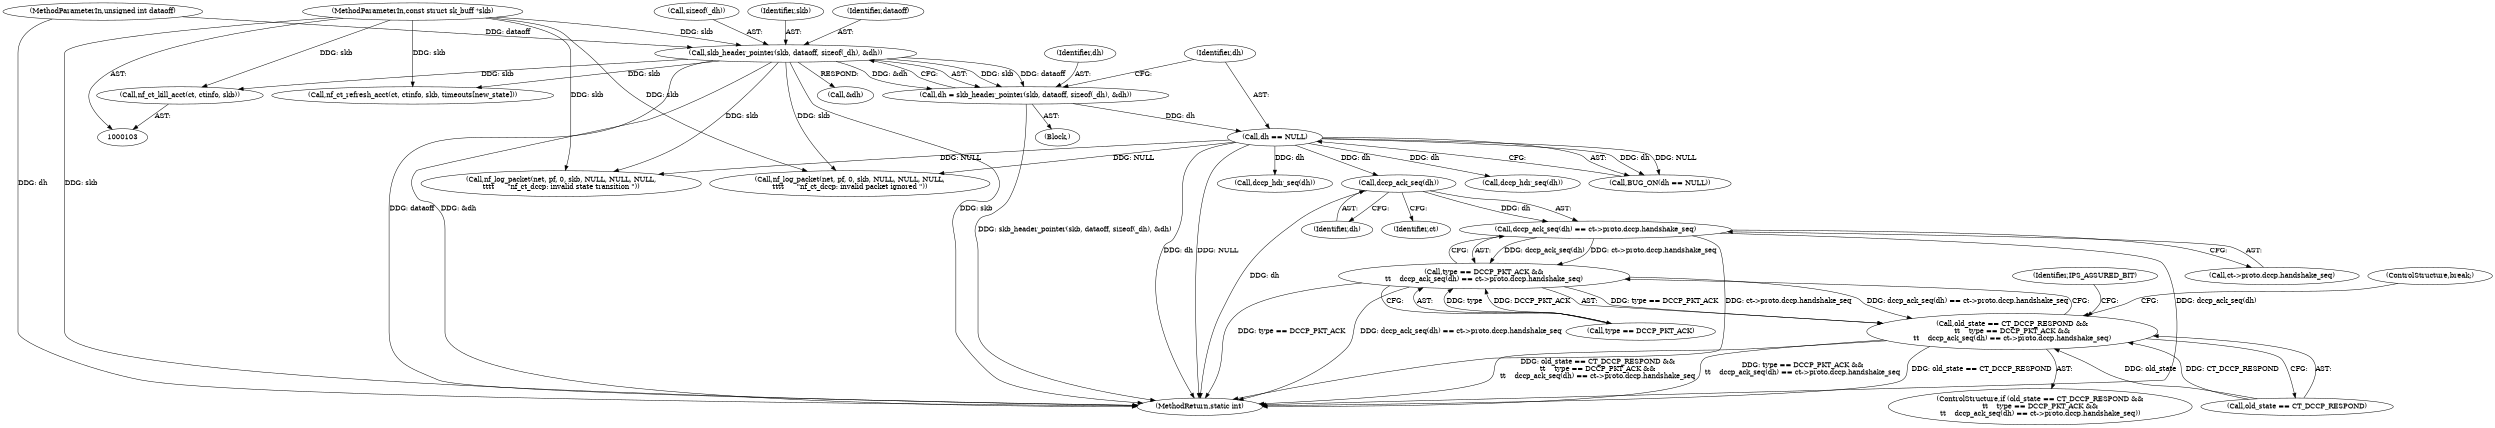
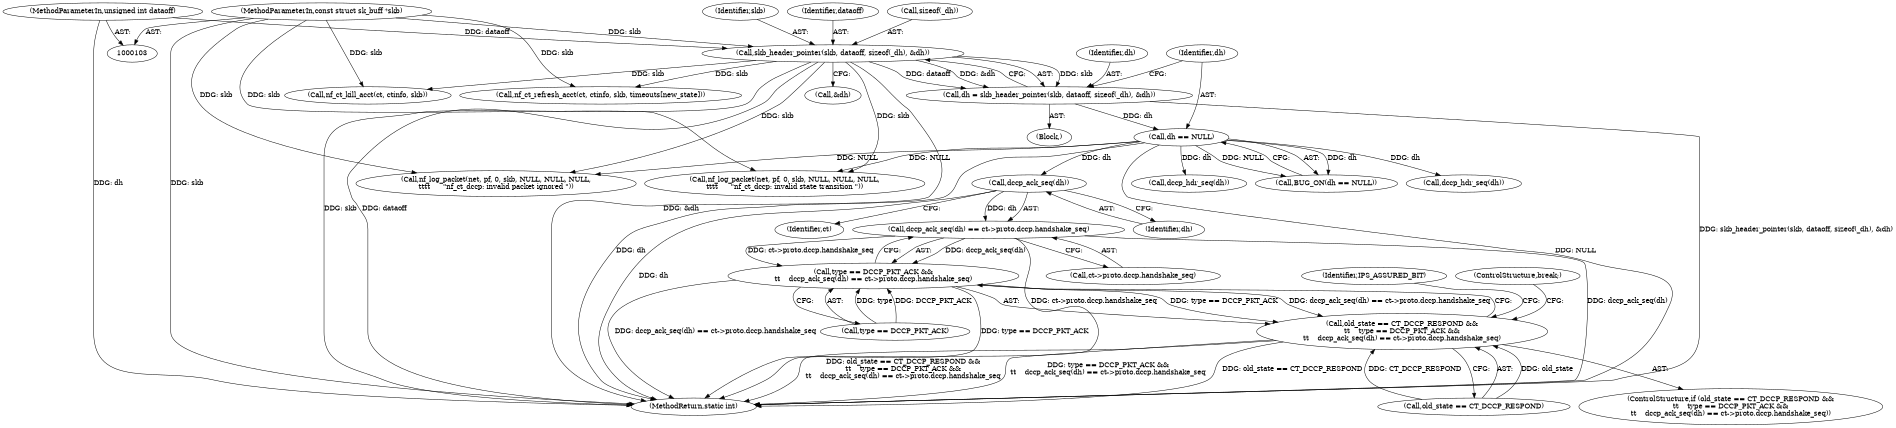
edge "(Call,skb_header_pointer(skb, dataoff, sizeof(_dh), &dh))" -> "(Call,&dh)": label "RESPOND: " -> "CFG: "
edge "(Call,nf_ct_kill_acct(ct, ctinfo, skb))" -> "1000103": now "(MethodParameterIn,unsigned int dataoff)" -> "1000103"
